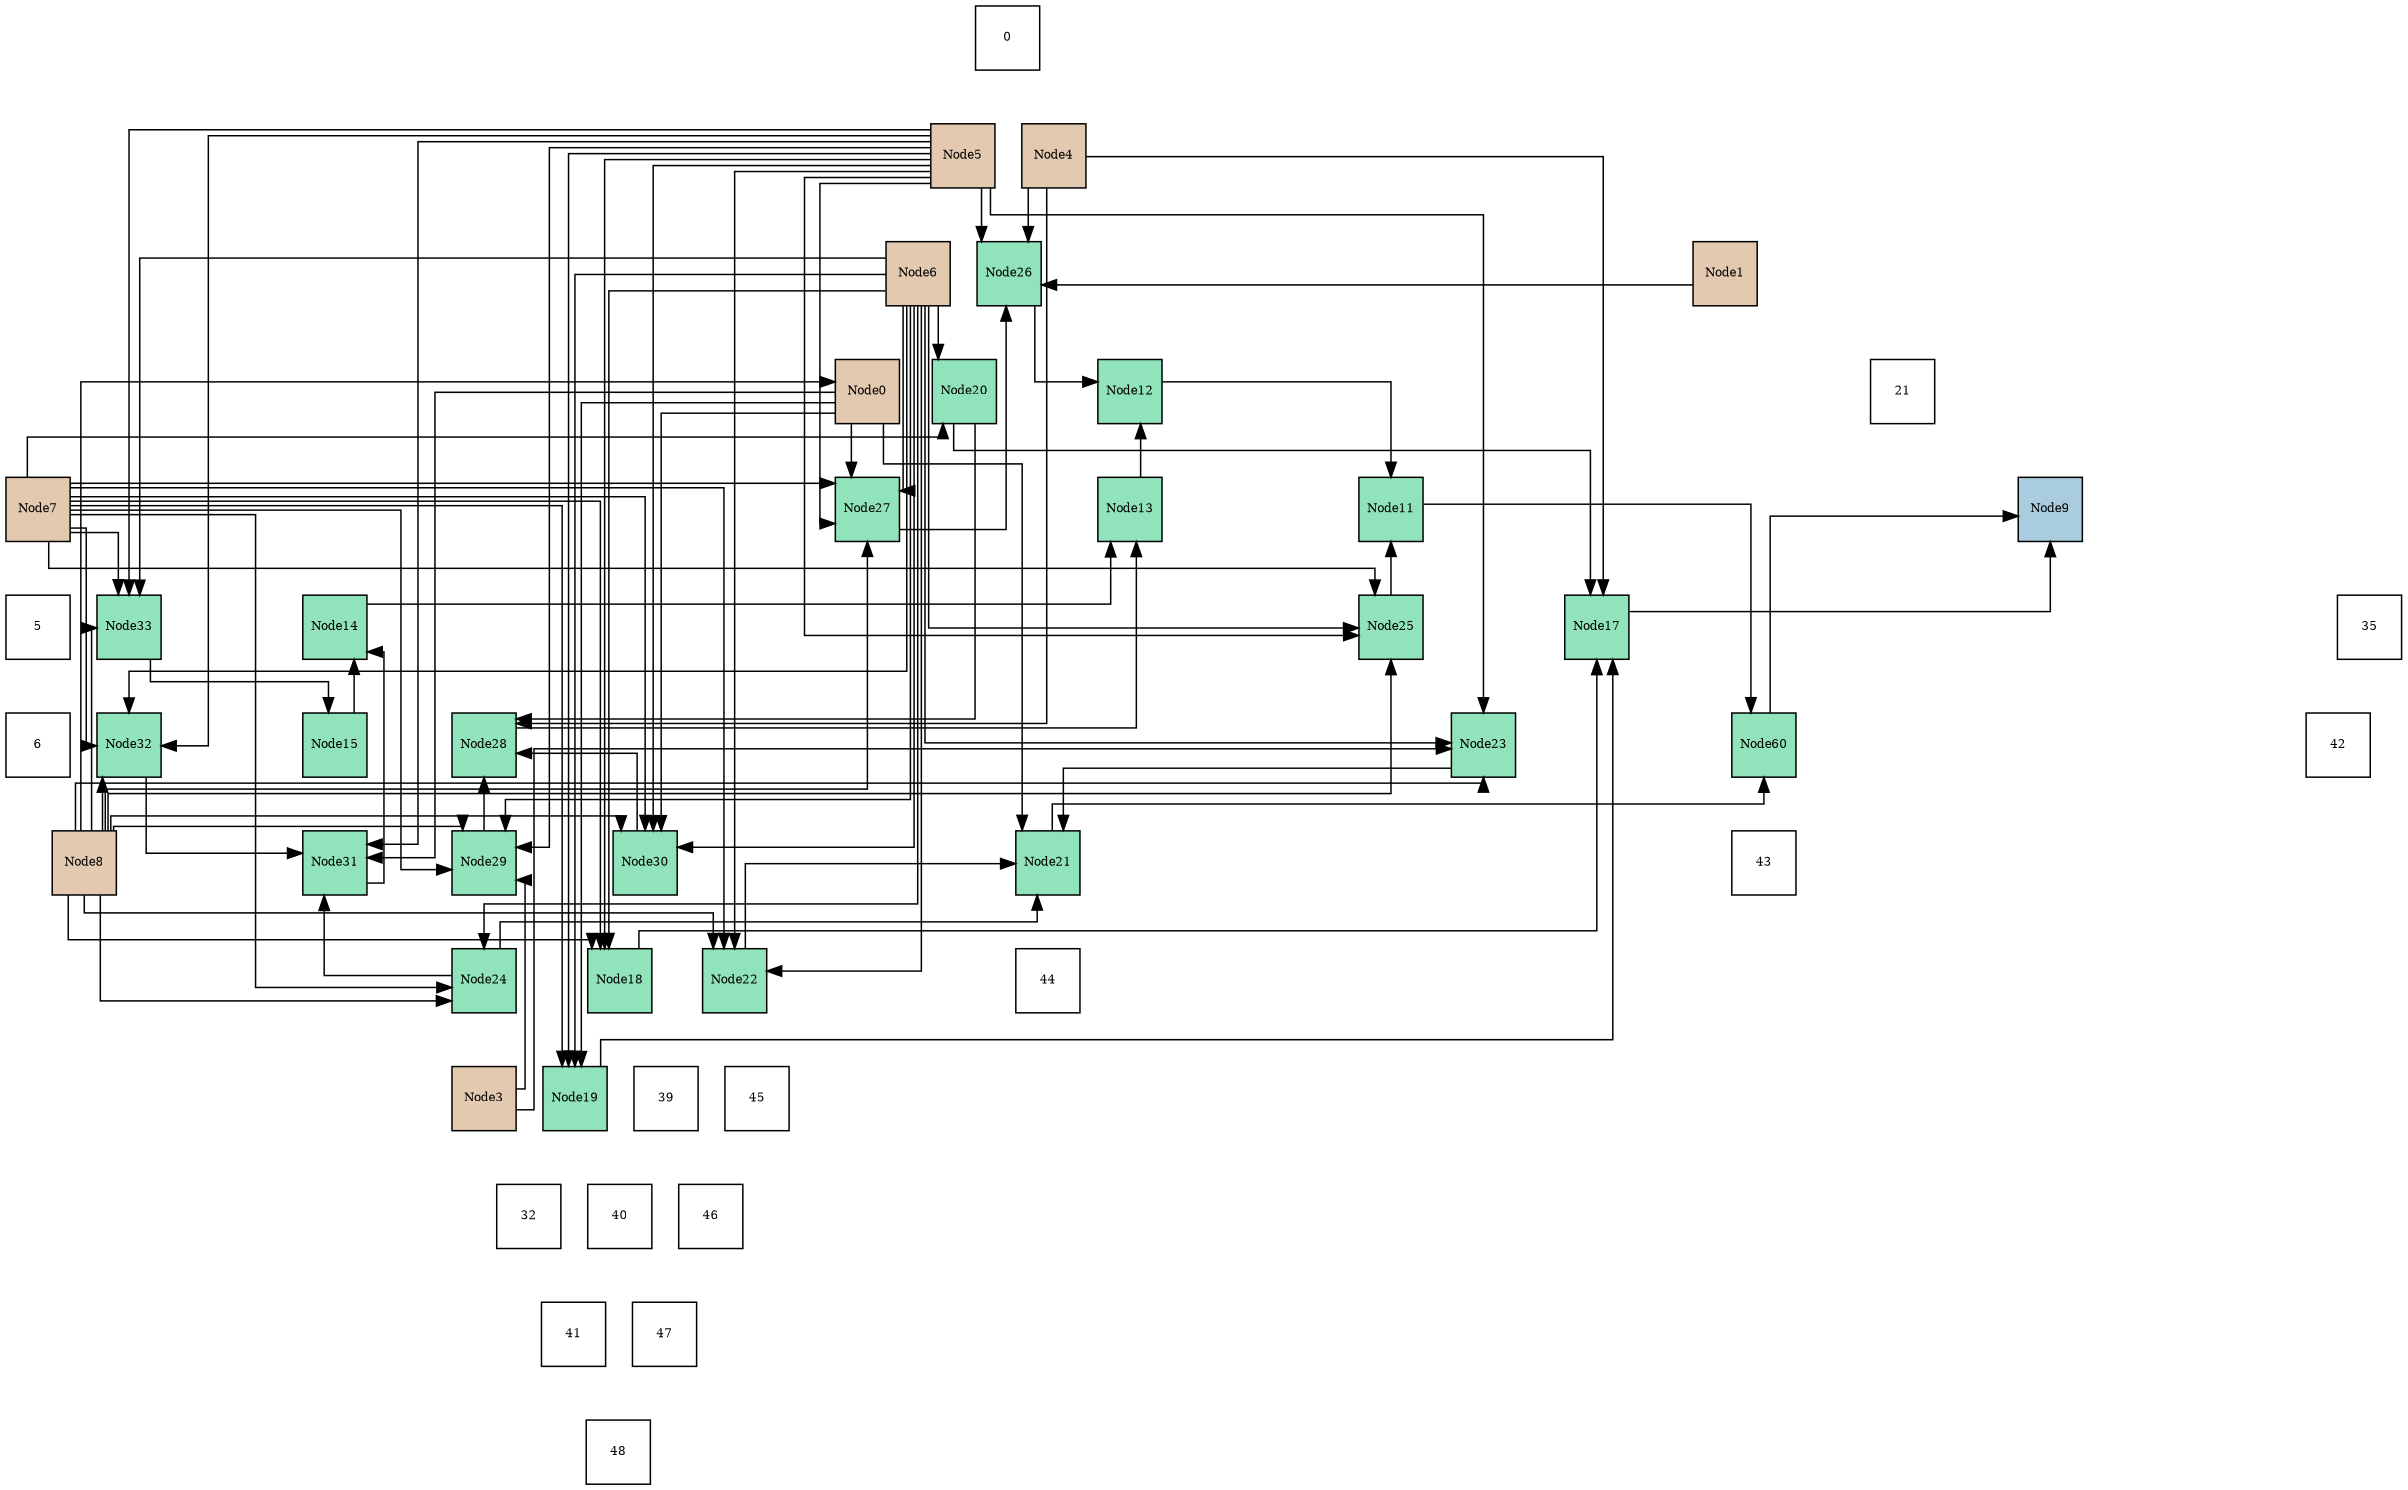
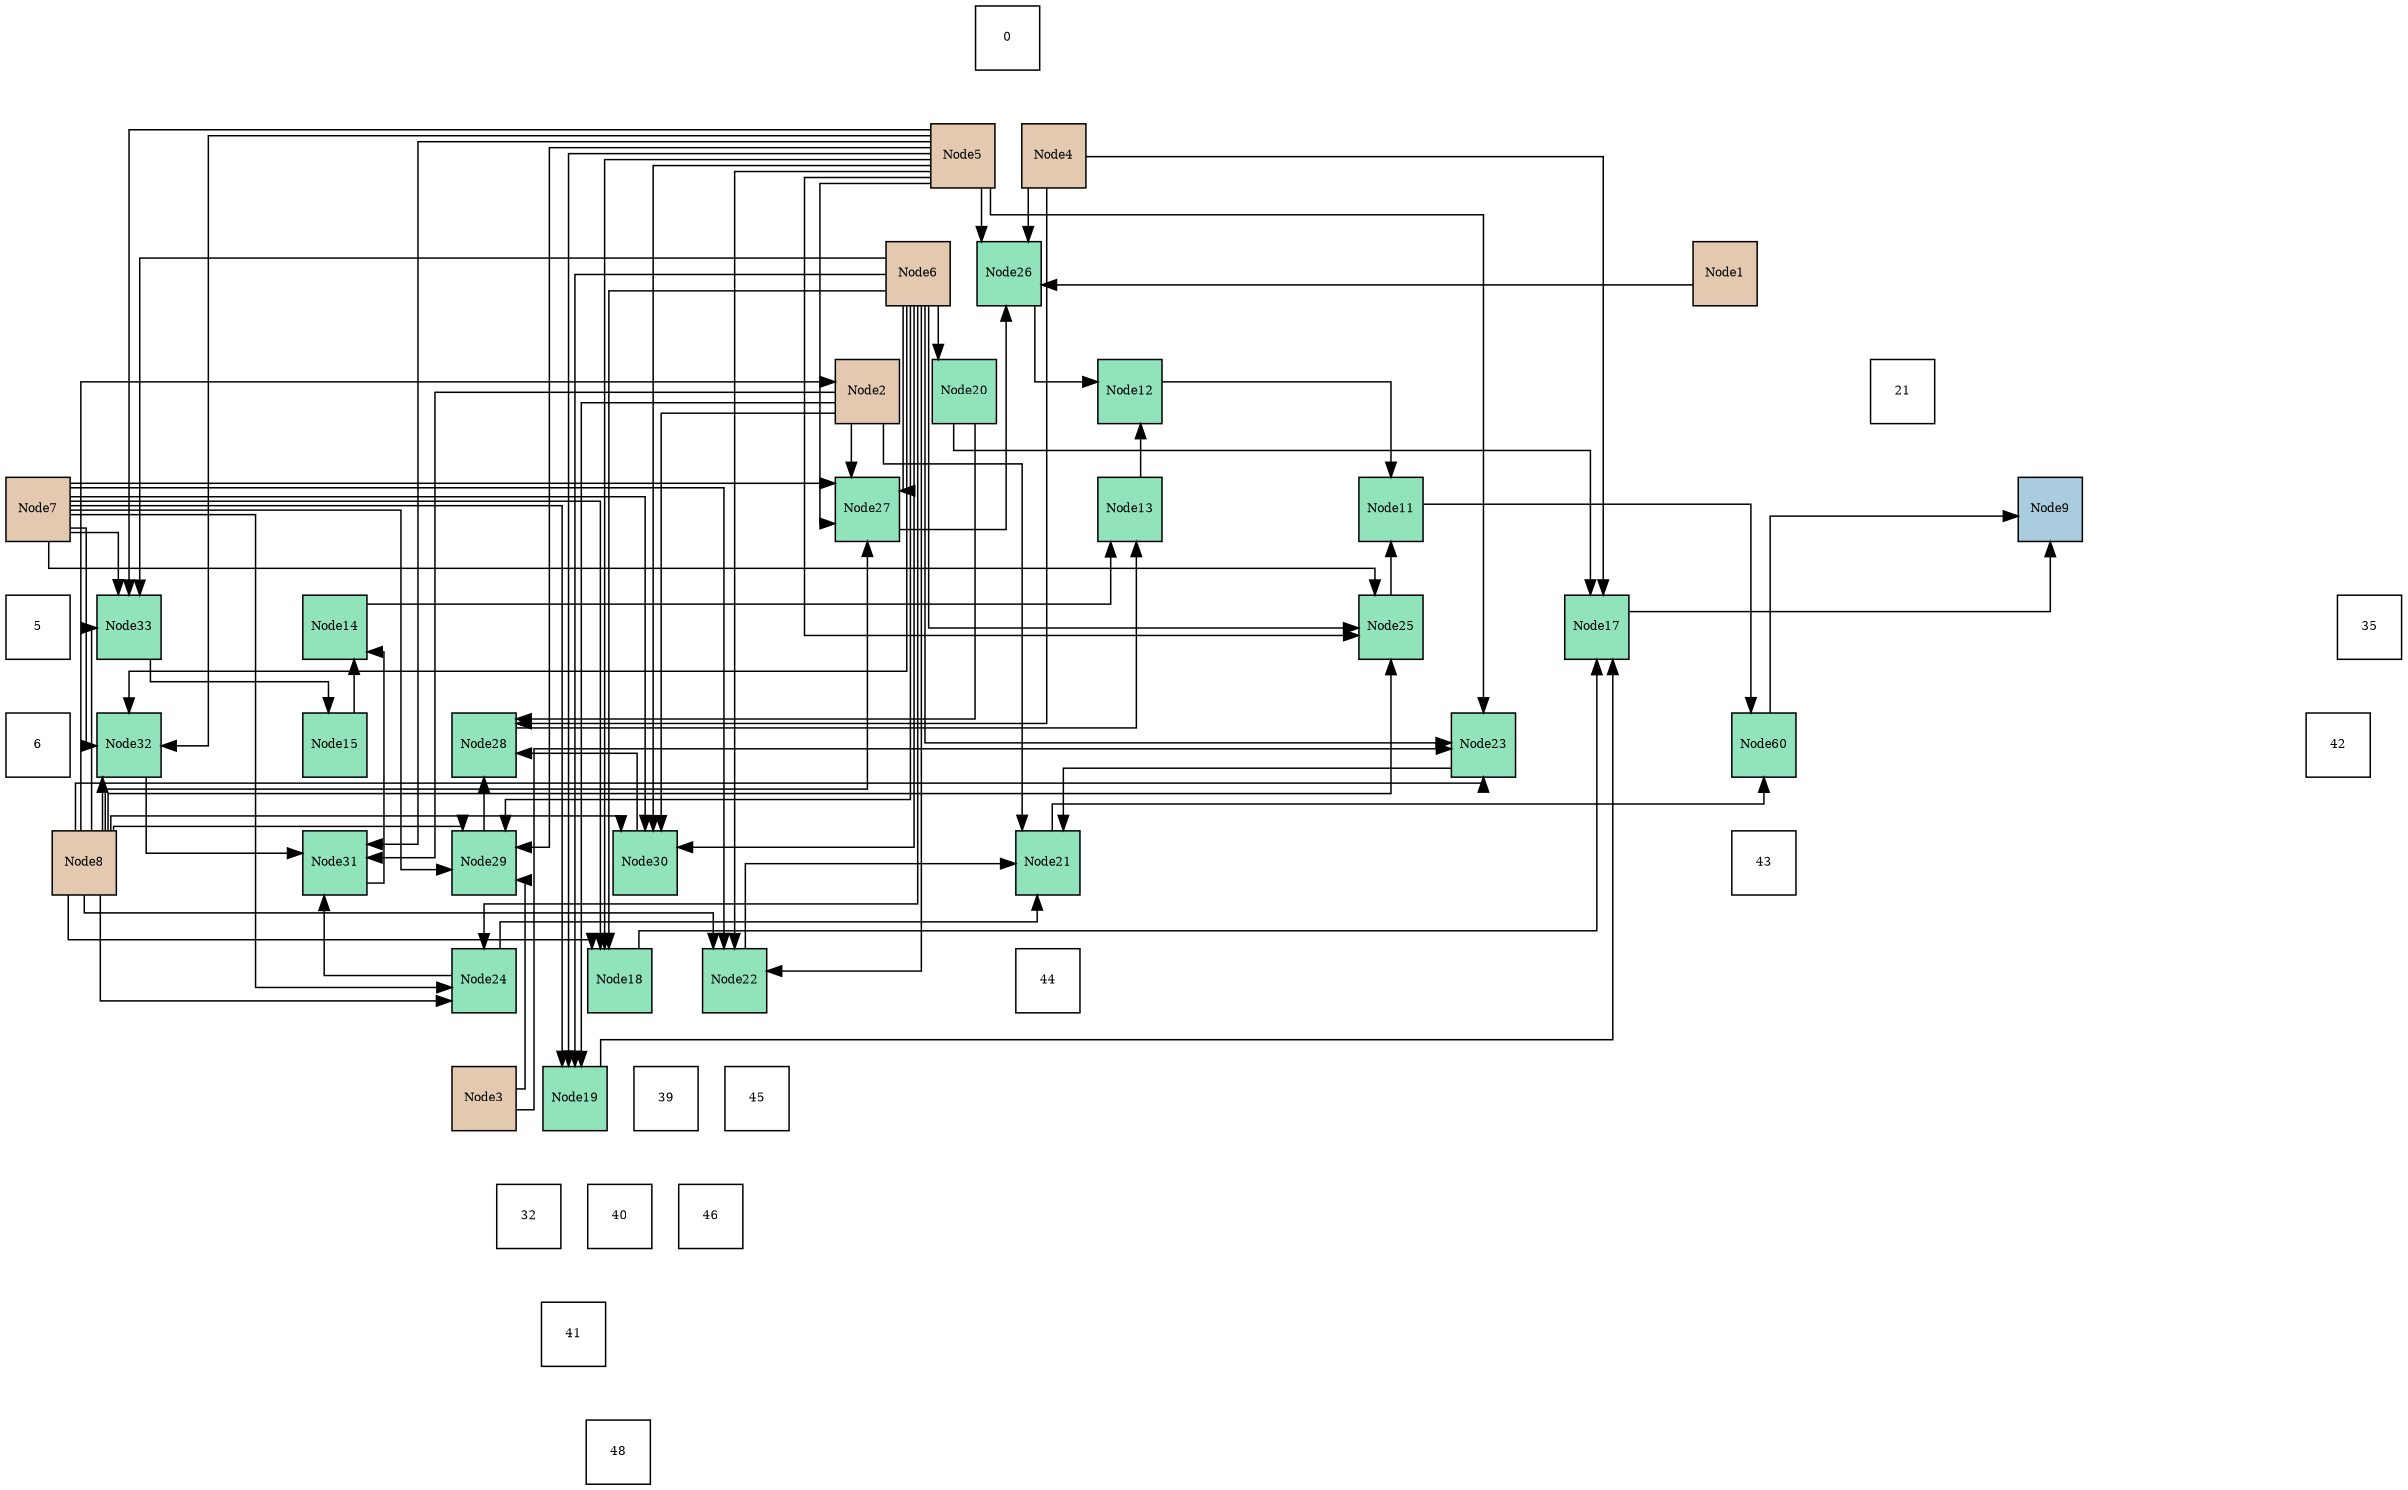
node "Node0": label "Node0" -> "Node2"
edge "Node7" -> "Node20": removed
node "47": removed
